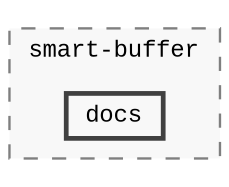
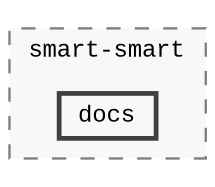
cluster "smart-buffer": label "smart-buffer" -> "smart-smart"
